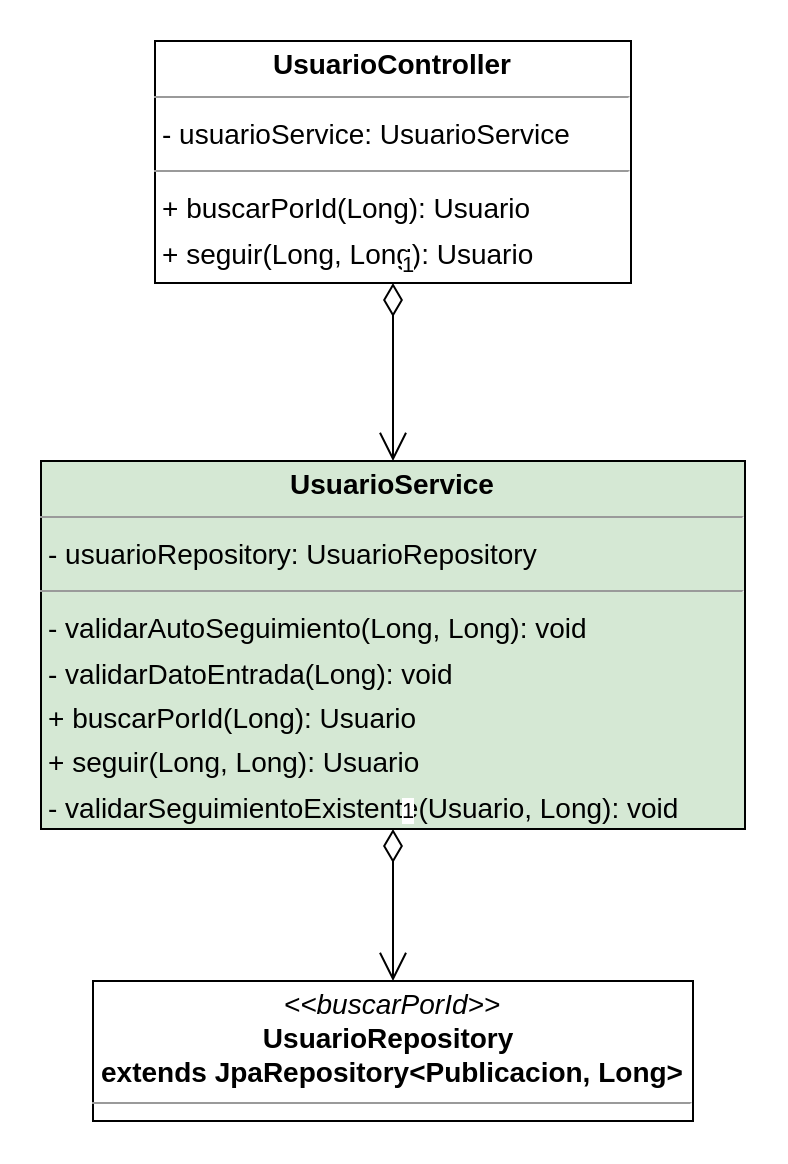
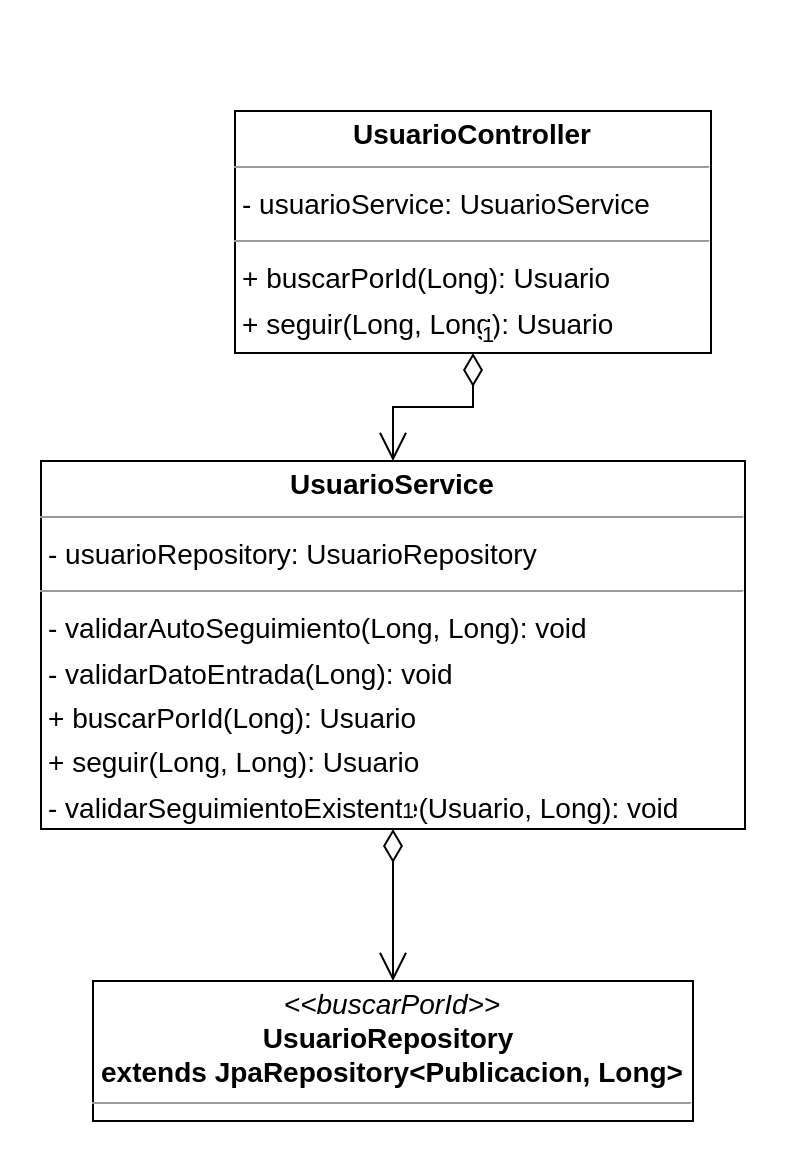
node "UsuarioController - usuarioService: UsuarioService + buscarPorId(Long): Usuario + seguir(Long, Long): Usuario": moved (393, 162) -> (473, 232)
node "UsuarioService - usuarioRepository: UsuarioRepository - validarAutoSeguimiento(Long, Long): void - validarDatoEntrada(Long): void + buscarPorId(Long): Usuario + seguir(Long, Long): Usuario - validarSeguimientoExistente(Usuario, Long): void": fillcolor #d5e8d4 -> #ffffff
